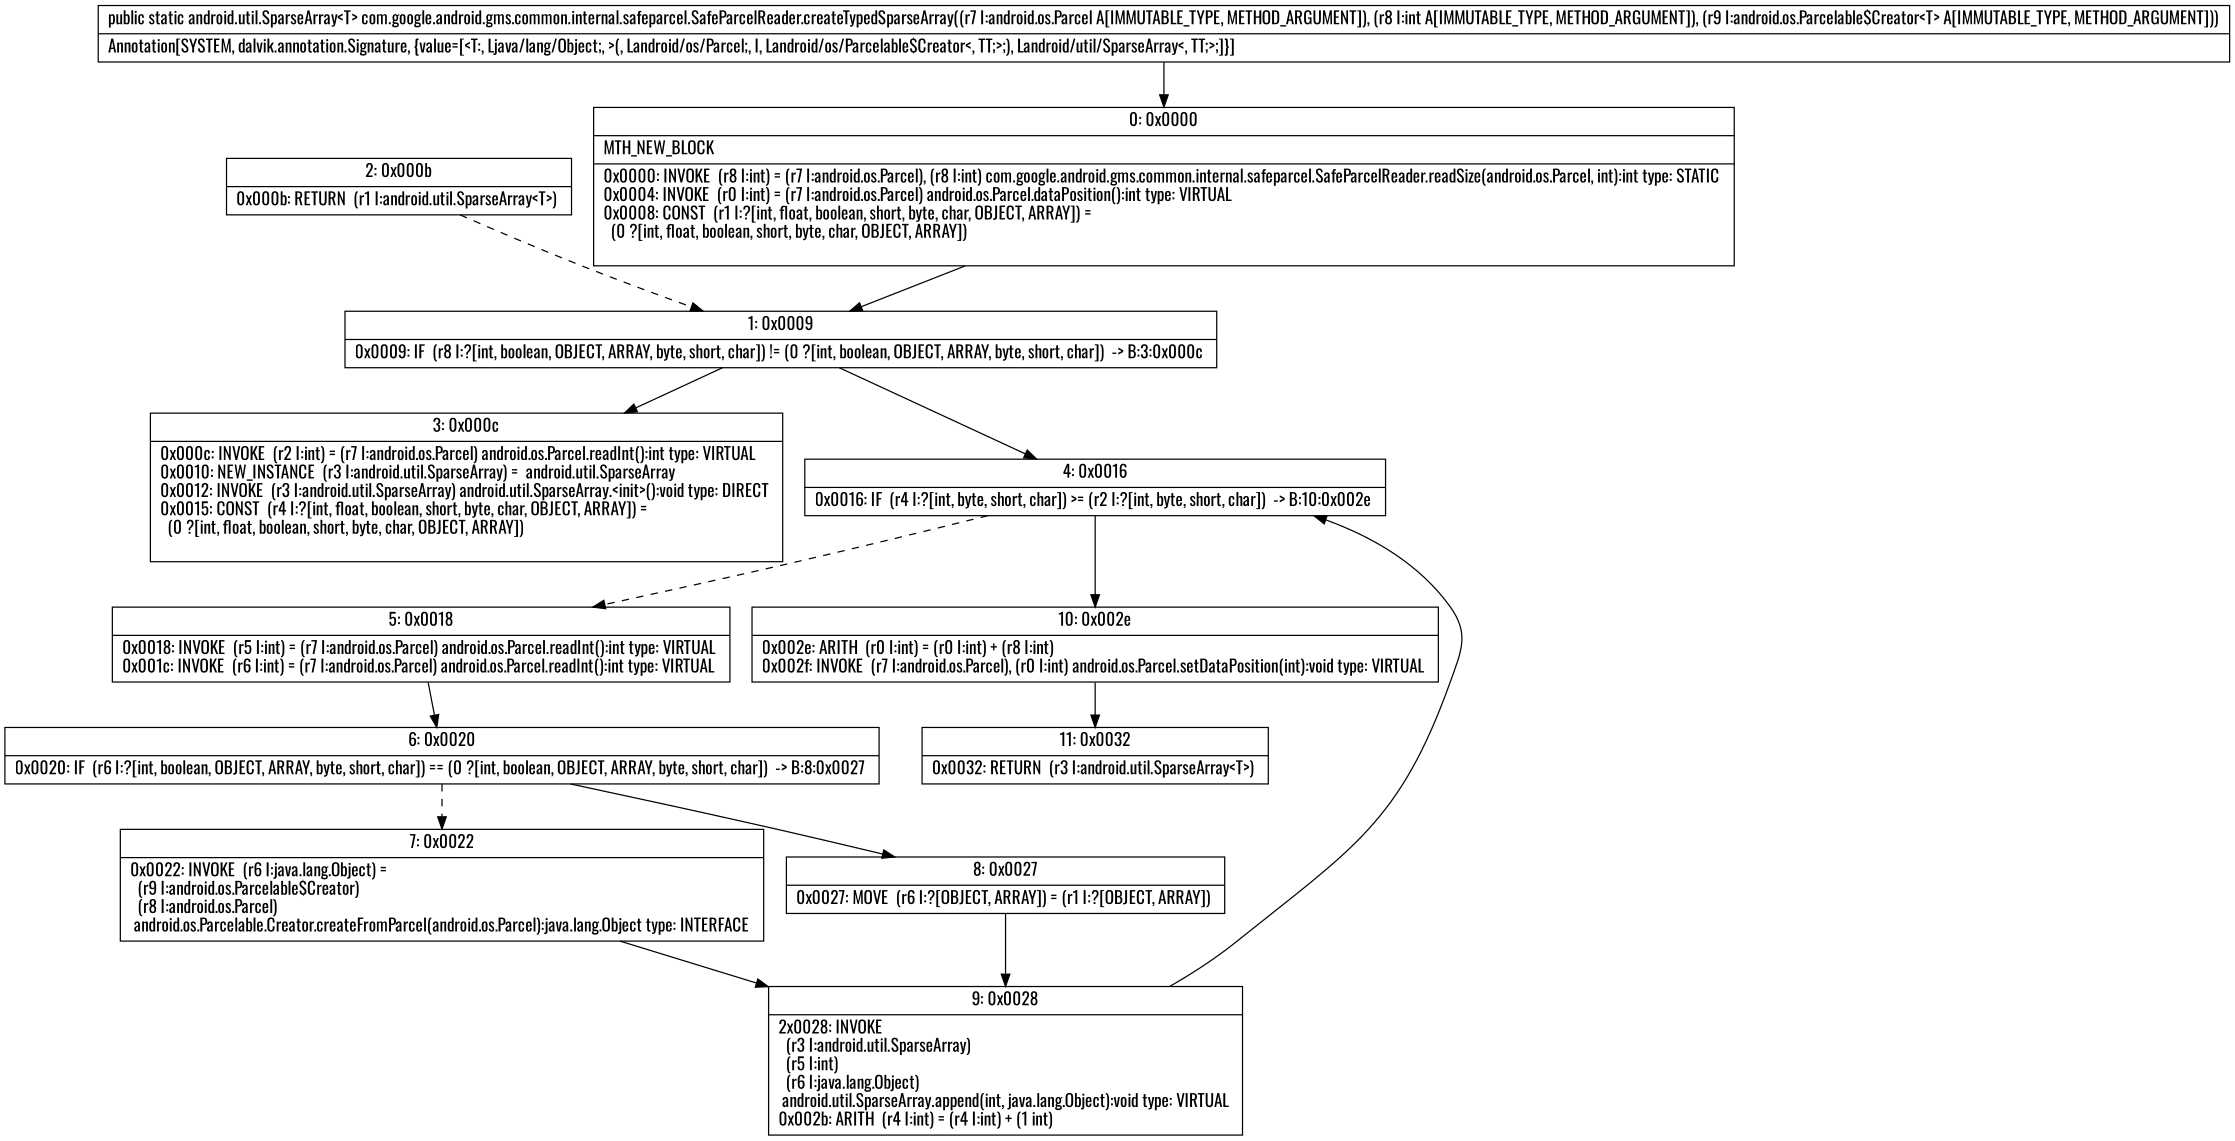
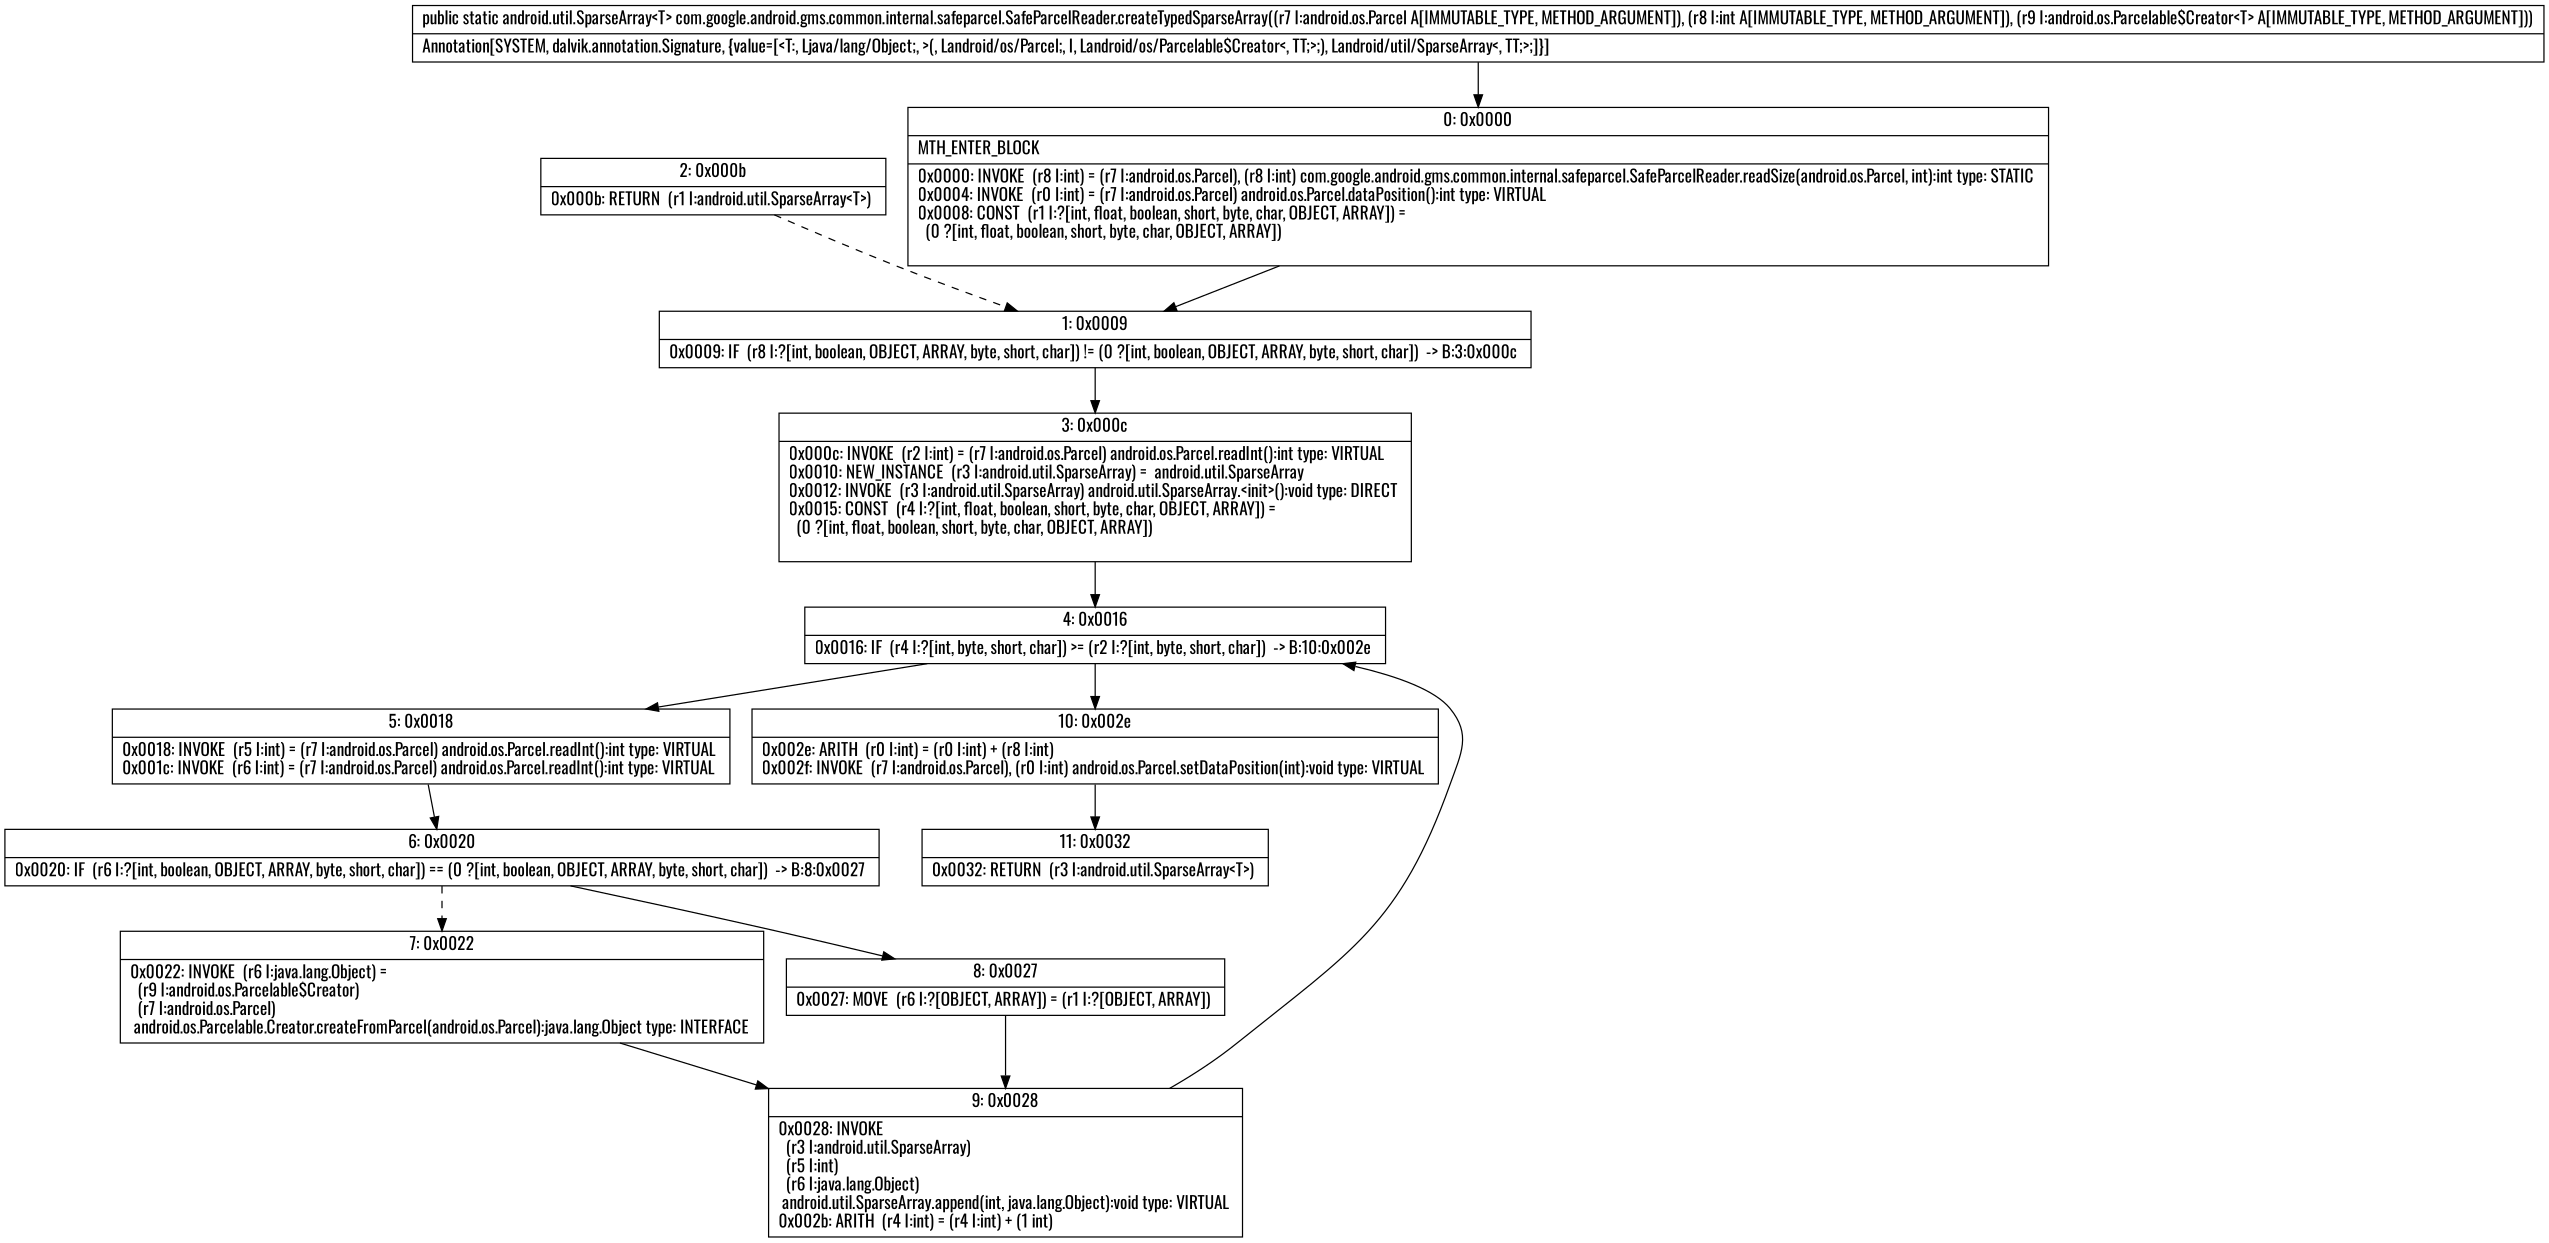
node "0: 0x0000": text "MTH_NEW_BLOCK" -> "MTH_ENTER_BLOCK"
edge "1: 0x0009" -> "4: 0x0016": now "3: 0x000c" -> "4: 0x0016"
edge "4: 0x0016" -> "5: 0x0018": style dashed -> solid
node "7: 0x0022": text "(r8 I:android.os.Parcel)" -> "(r7 I:android.os.Parcel)"
node "9: 0x0028": text "2x0028: INVOKE" -> "0x0028: INVOKE"
